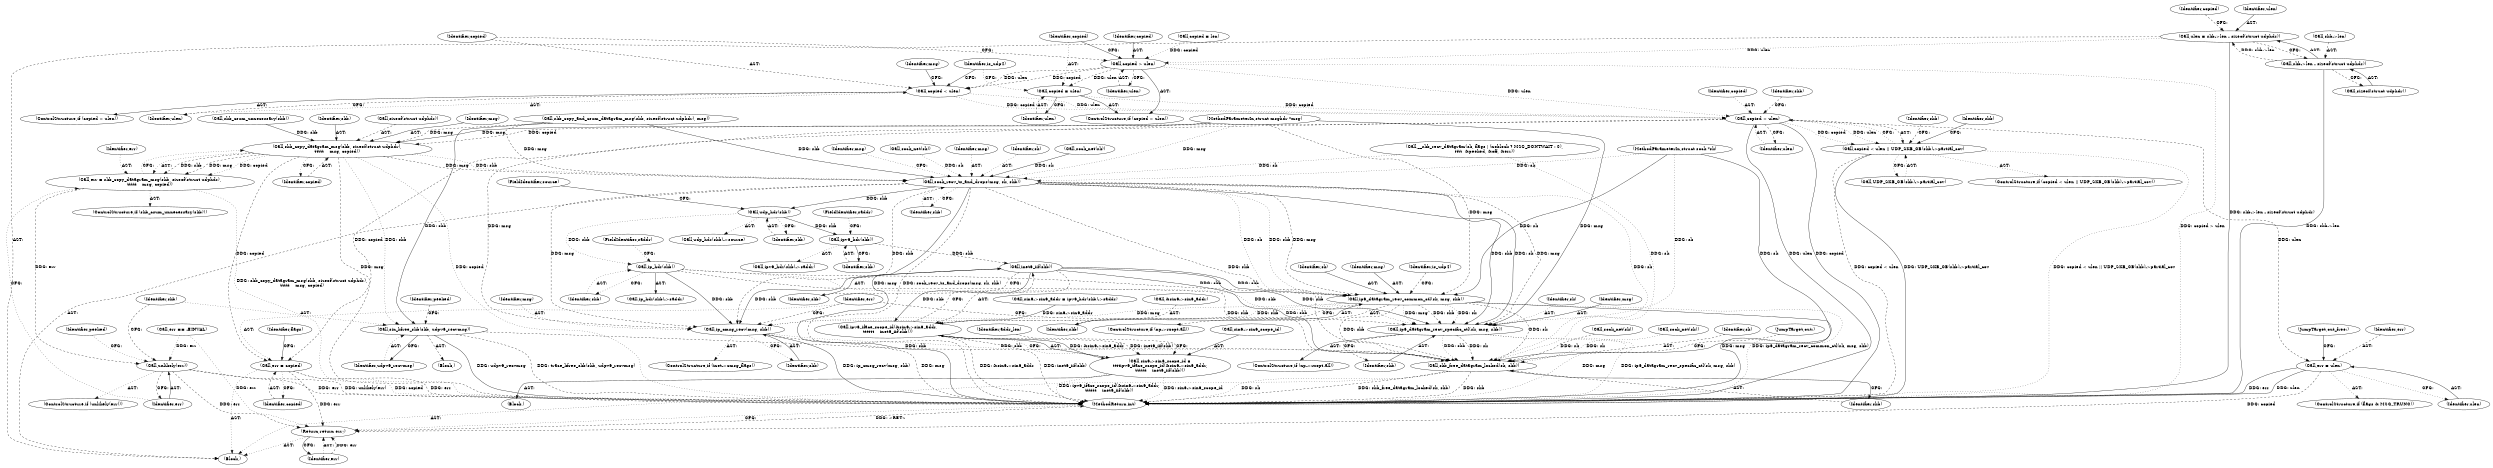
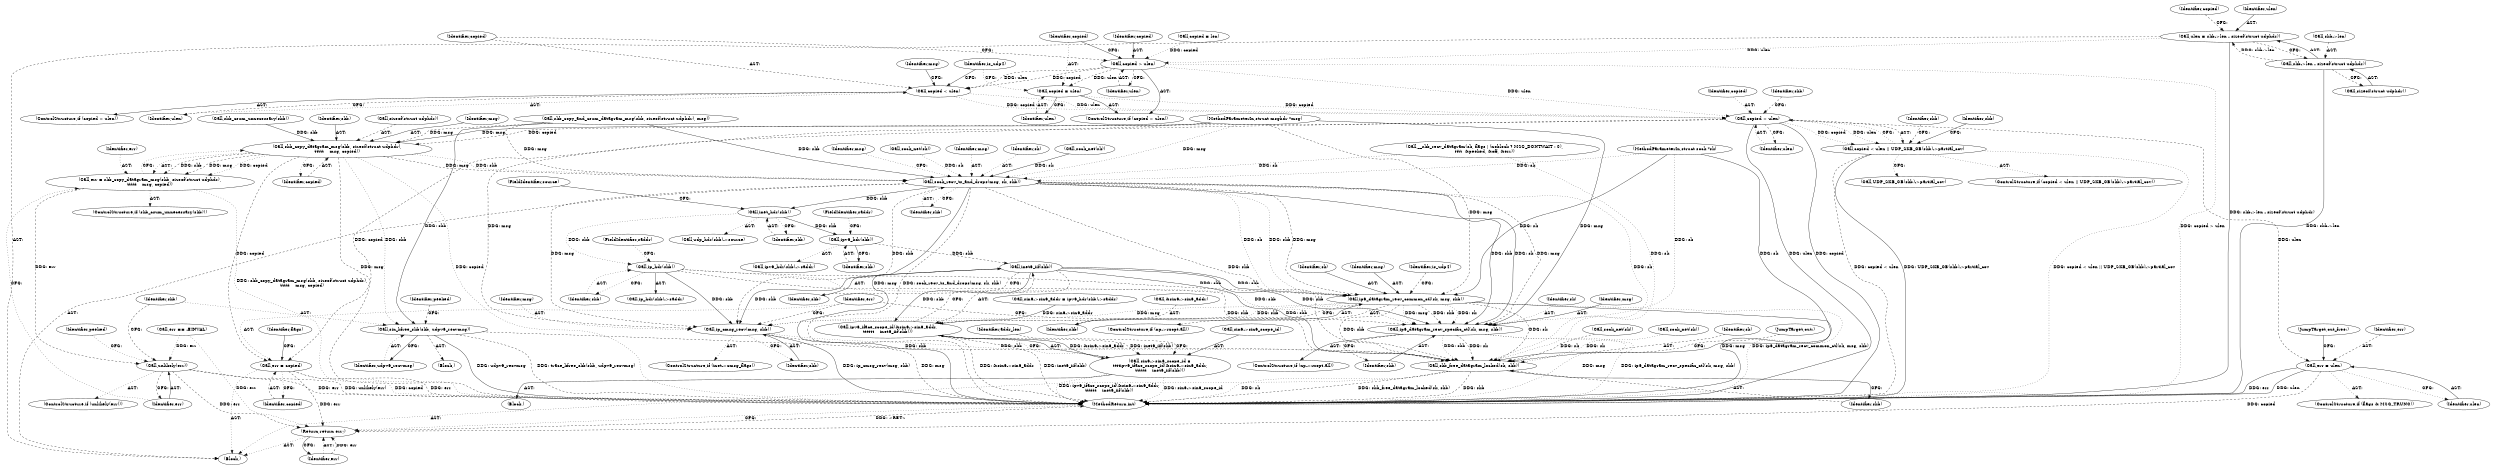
edge "(Call,UDP_SKB_CB(skb)->partial_cov)" -> "(Call,copied < ulen || UDP_SKB_CB(skb)->partial_cov)": removed, label "AST:"
node "(Call,udp_hdr(skb))": label "(Call,udp_hdr(skb))" -> "(Call,inet_hdr(skb))"
